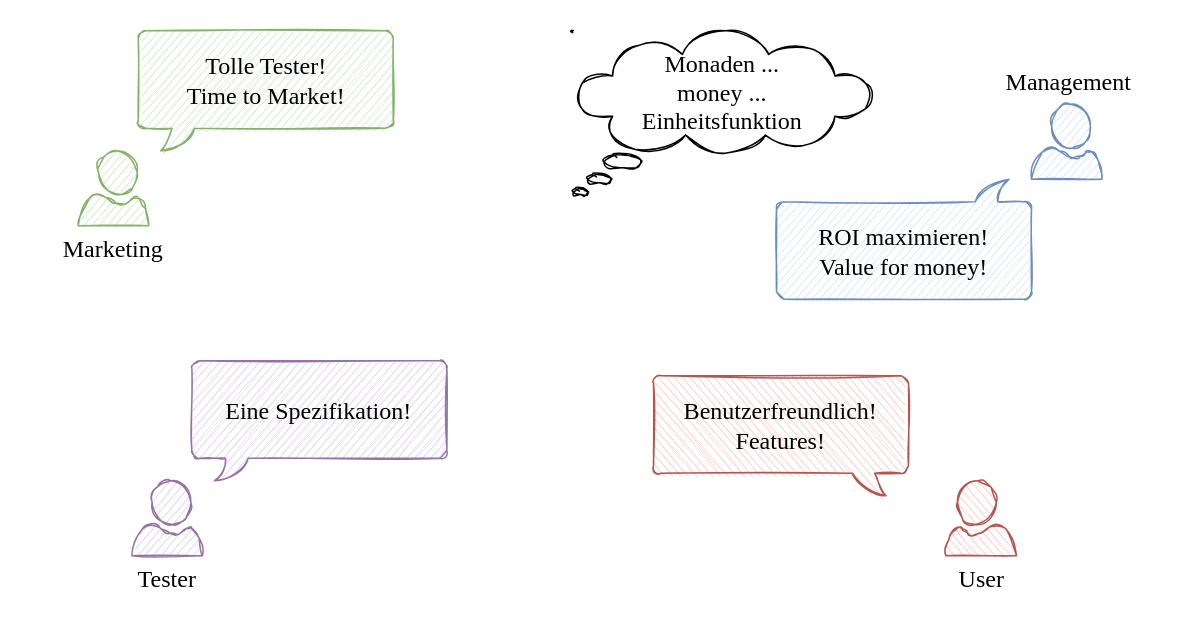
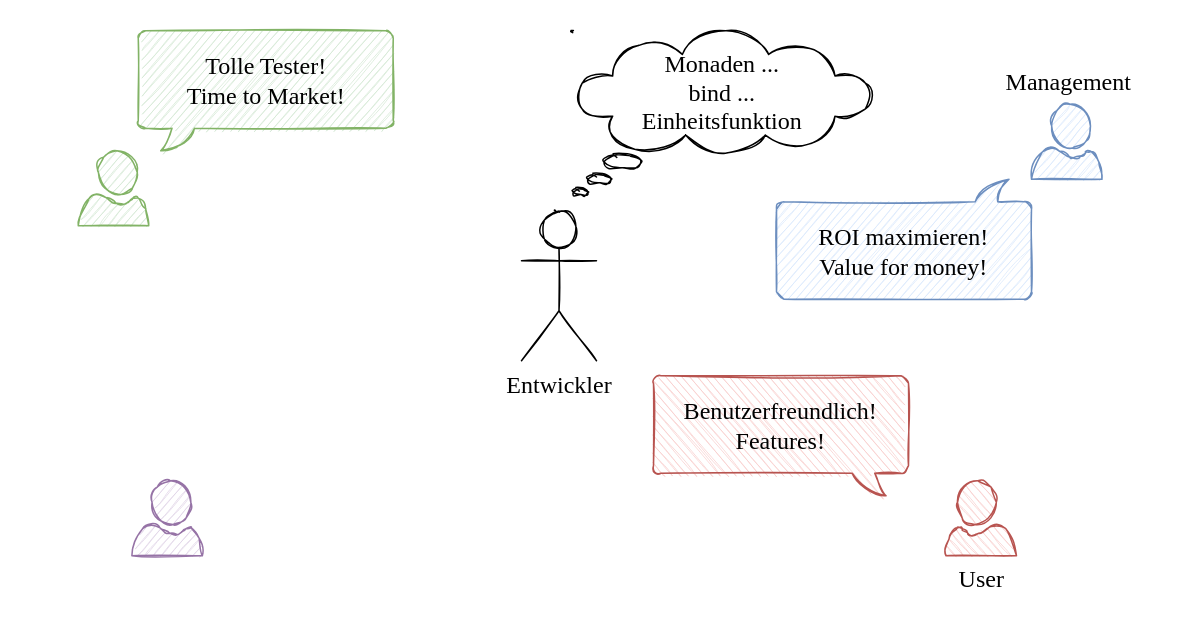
node "Monaden ... money ... Einheitsfunktion": label "Monaden ... money ... Einheitsfunktion" -> "Monaden ... bind ... Einheitsfunktion"
node "Marketing": removed
node "Entwickler": added
node "Eine Spezifikation!": removed
node "Tester": removed
